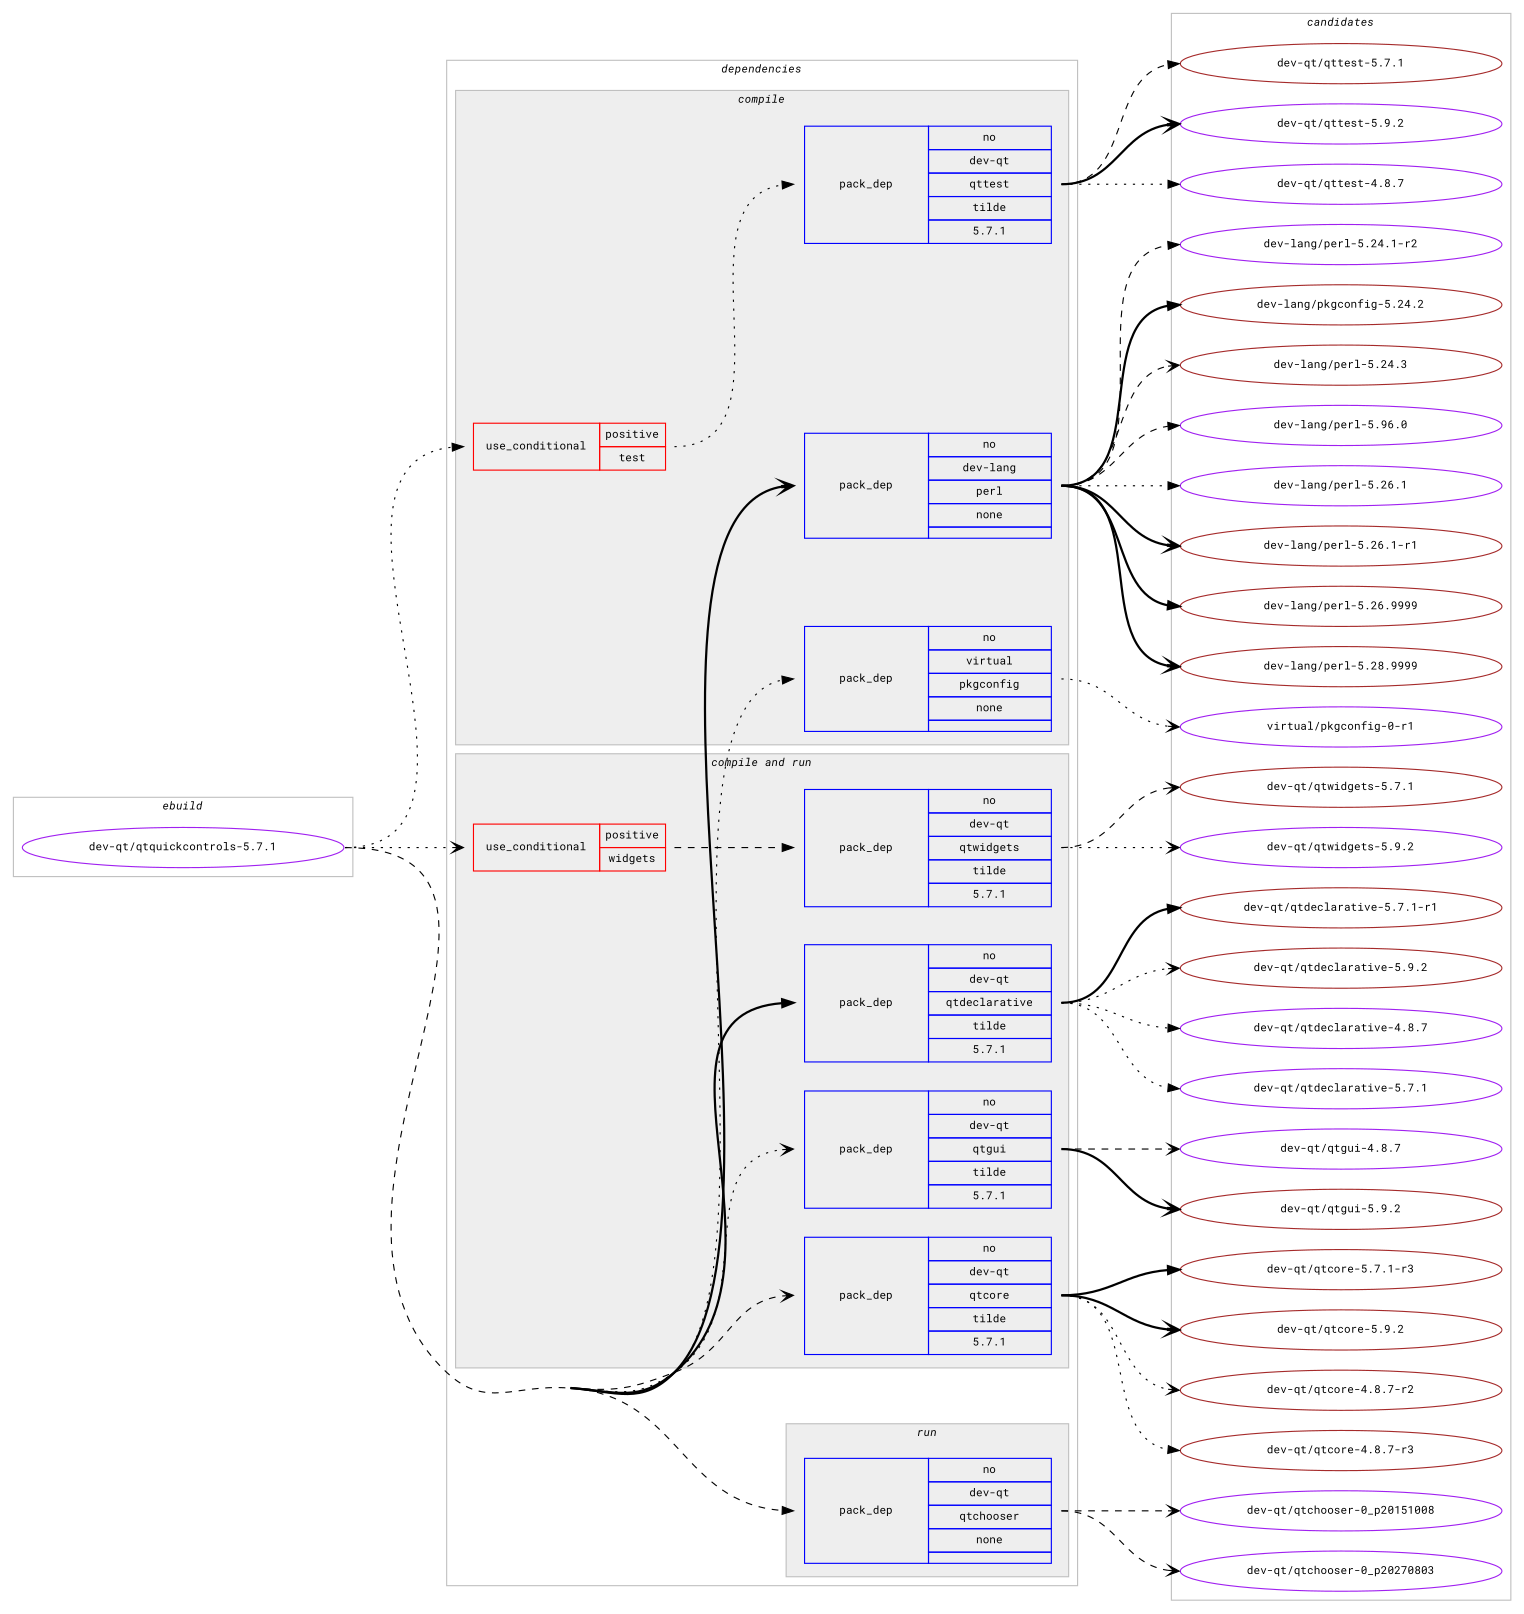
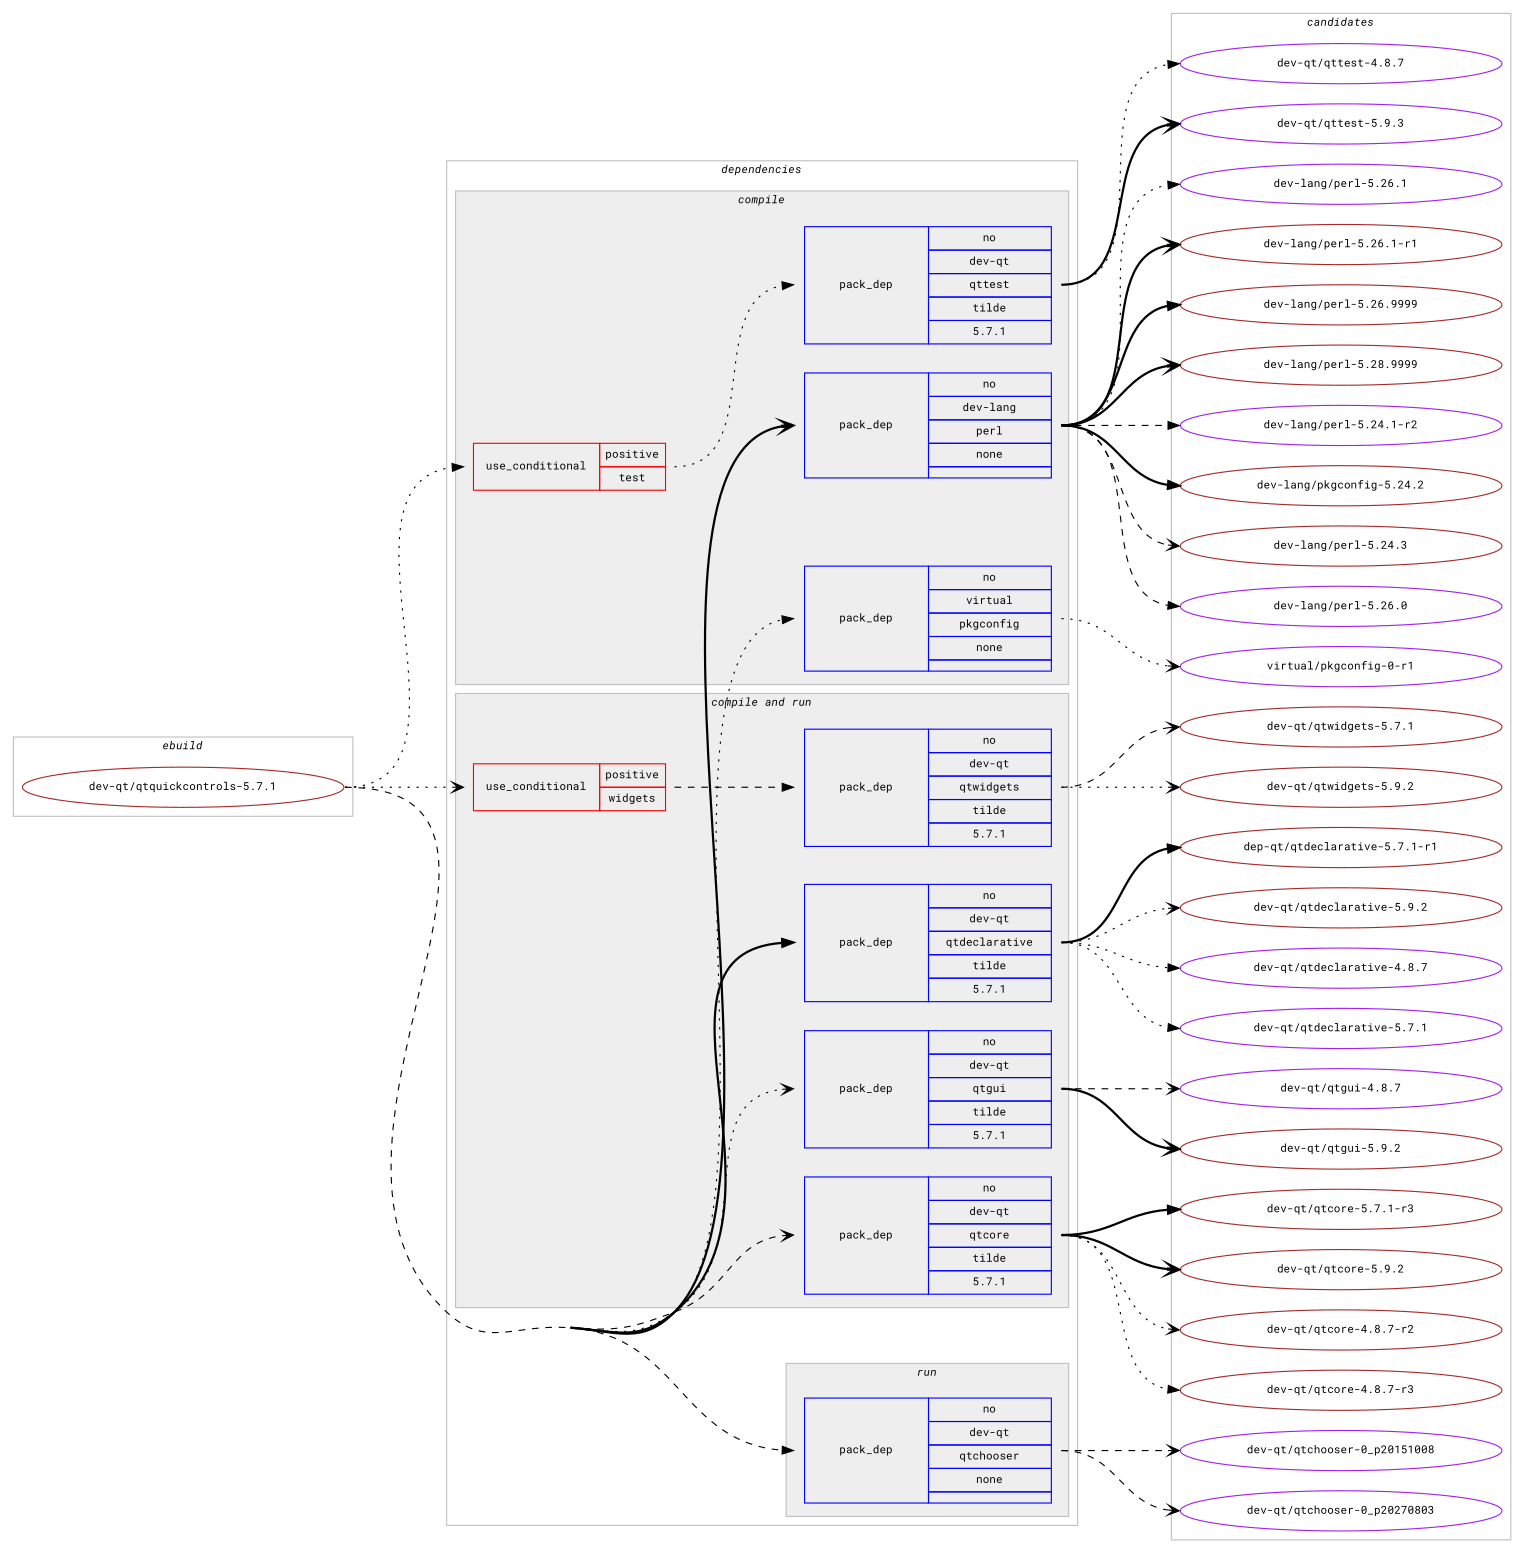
node "dev-qt/qttest-5.7.1": removed
node "dev-qt/qttest-5.9.2": label "dev-qt/qttest-5.9.2" -> "dev-qt/qttest-5.9.3"
node "dev-lang/perl-5.96.0": label "dev-lang/perl-5.96.0" -> "dev-lang/perl-5.26.0"
node "dev-qt/qtquickcontrols-5.7.1": color purple -> brown
node "dev-qt/qtwidgets-5.9.2": color purple -> brown
node "dev-qt/qtdeclarative-5.7.1-r1": label "dev-qt/qtdeclarative-5.7.1-r1" -> "dep-qt/qtdeclarative-5.7.1-r1"
